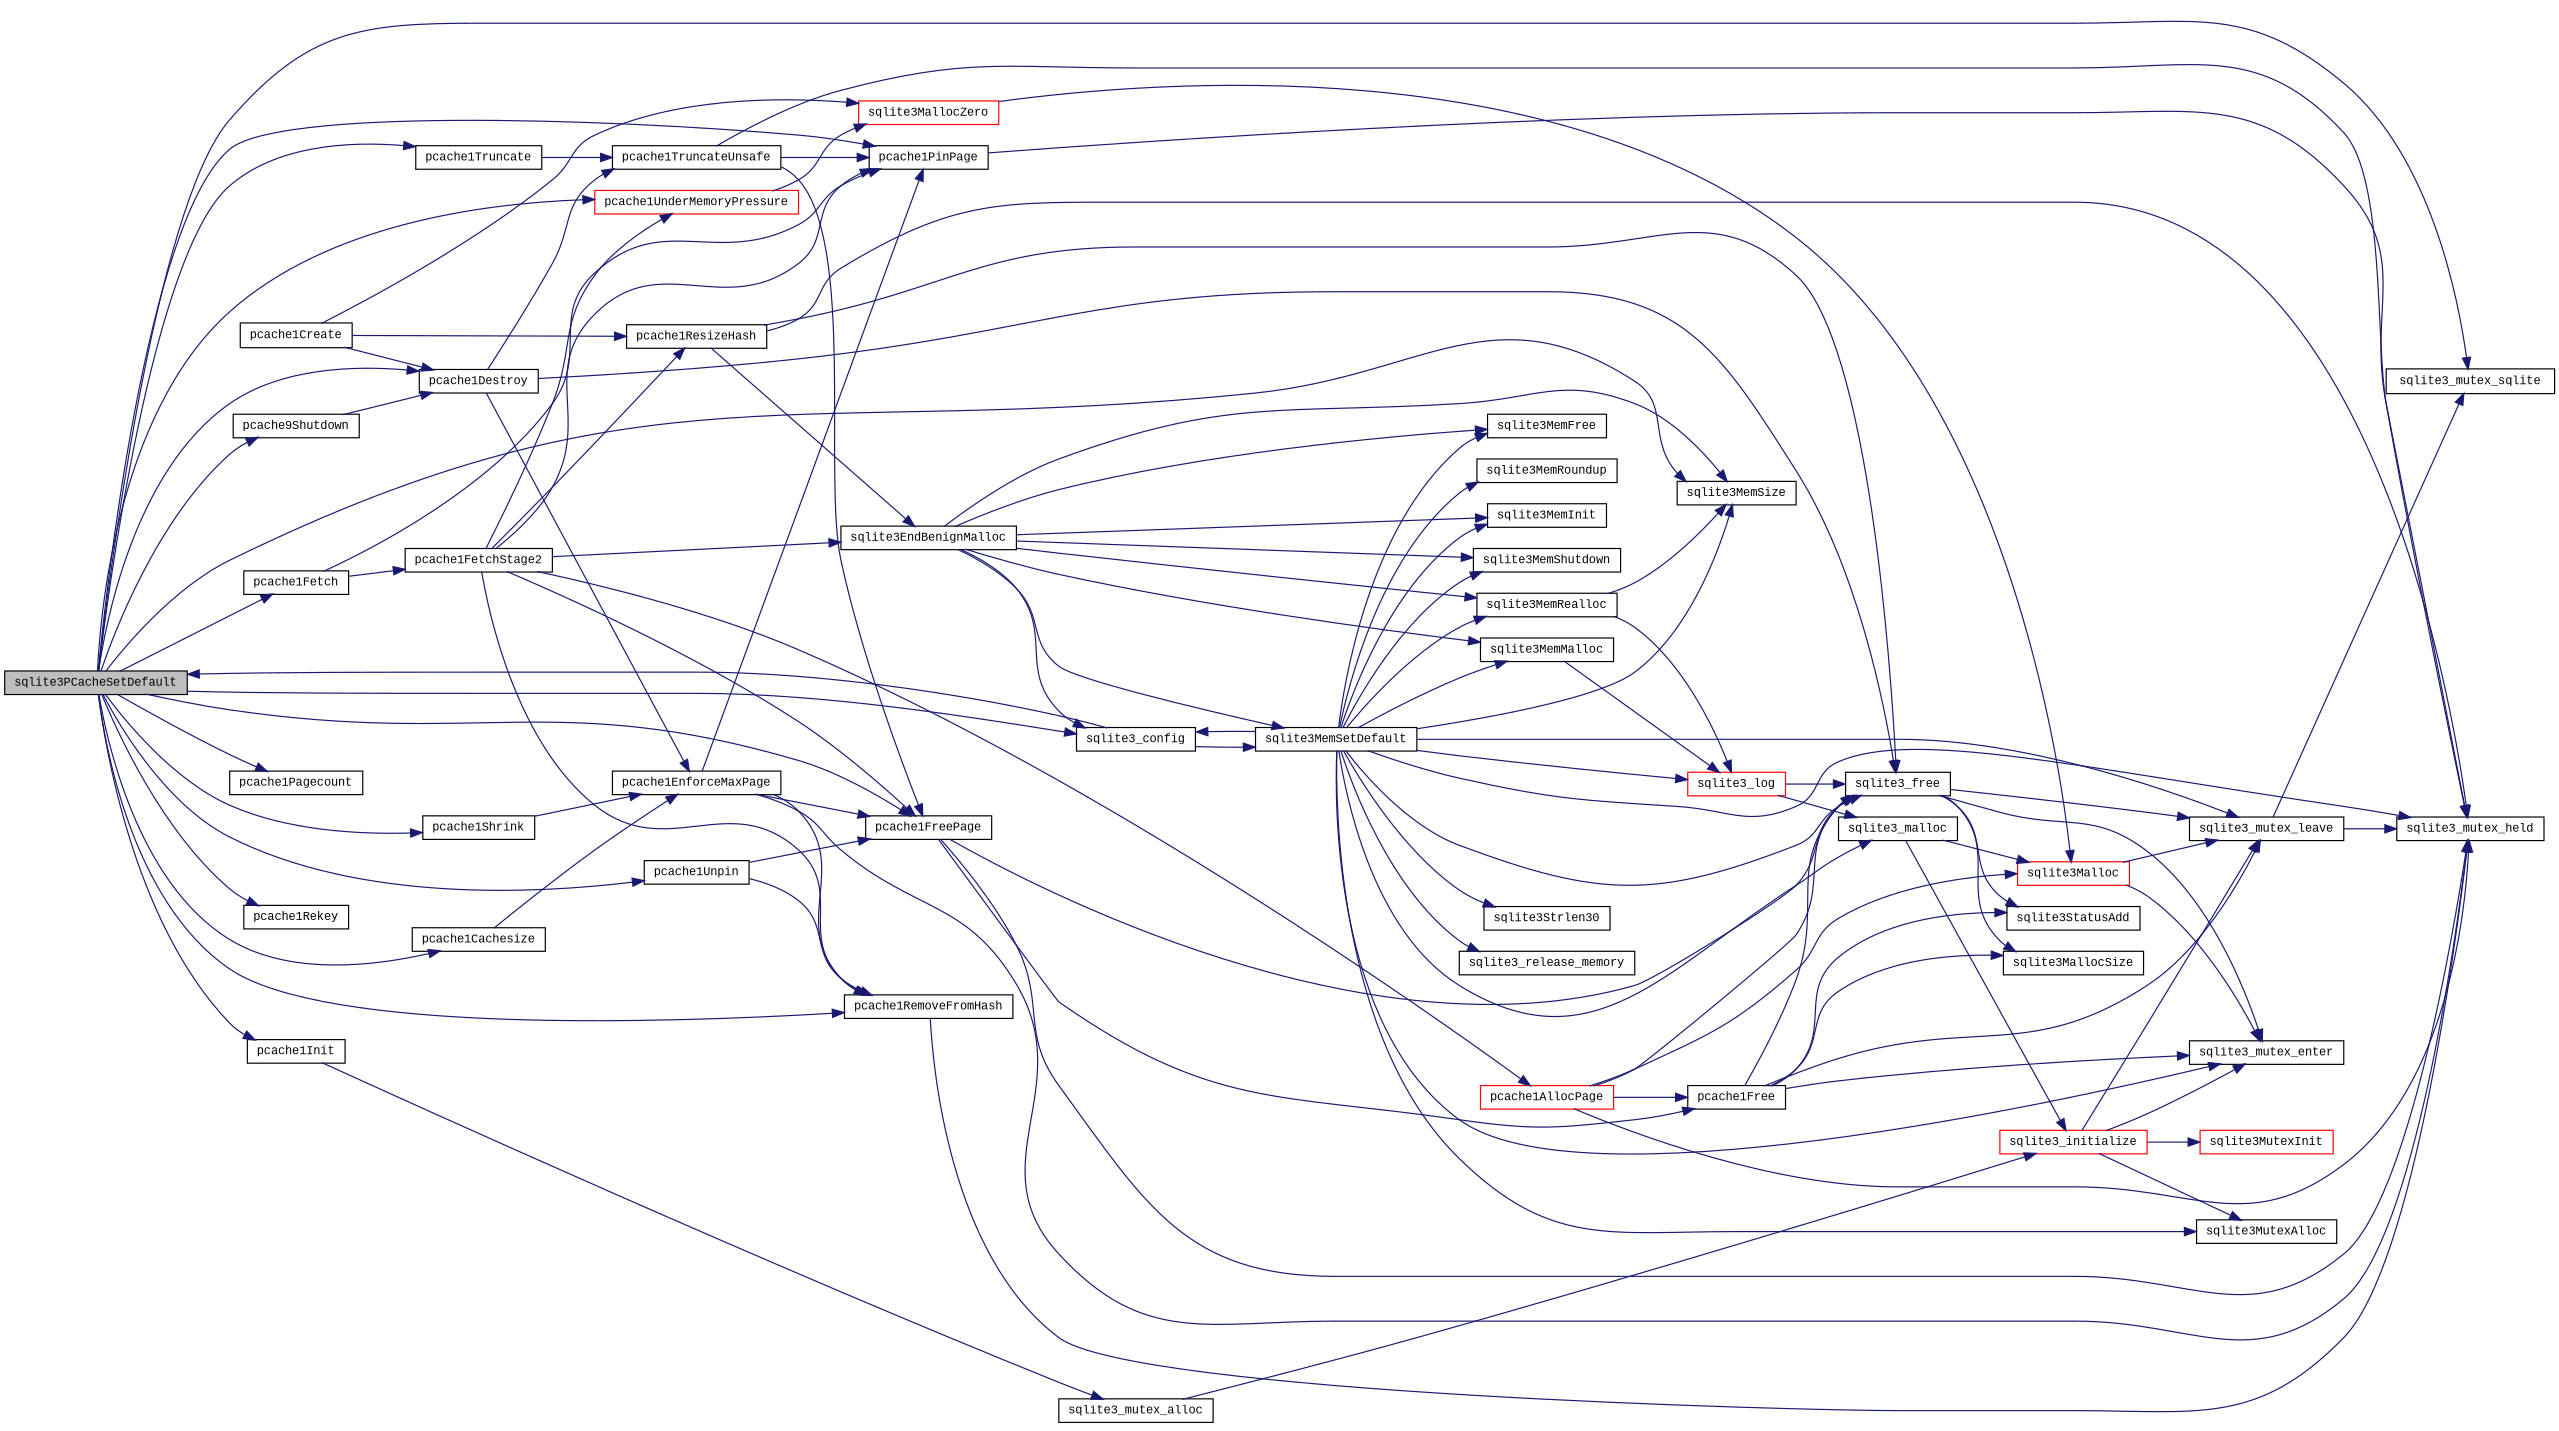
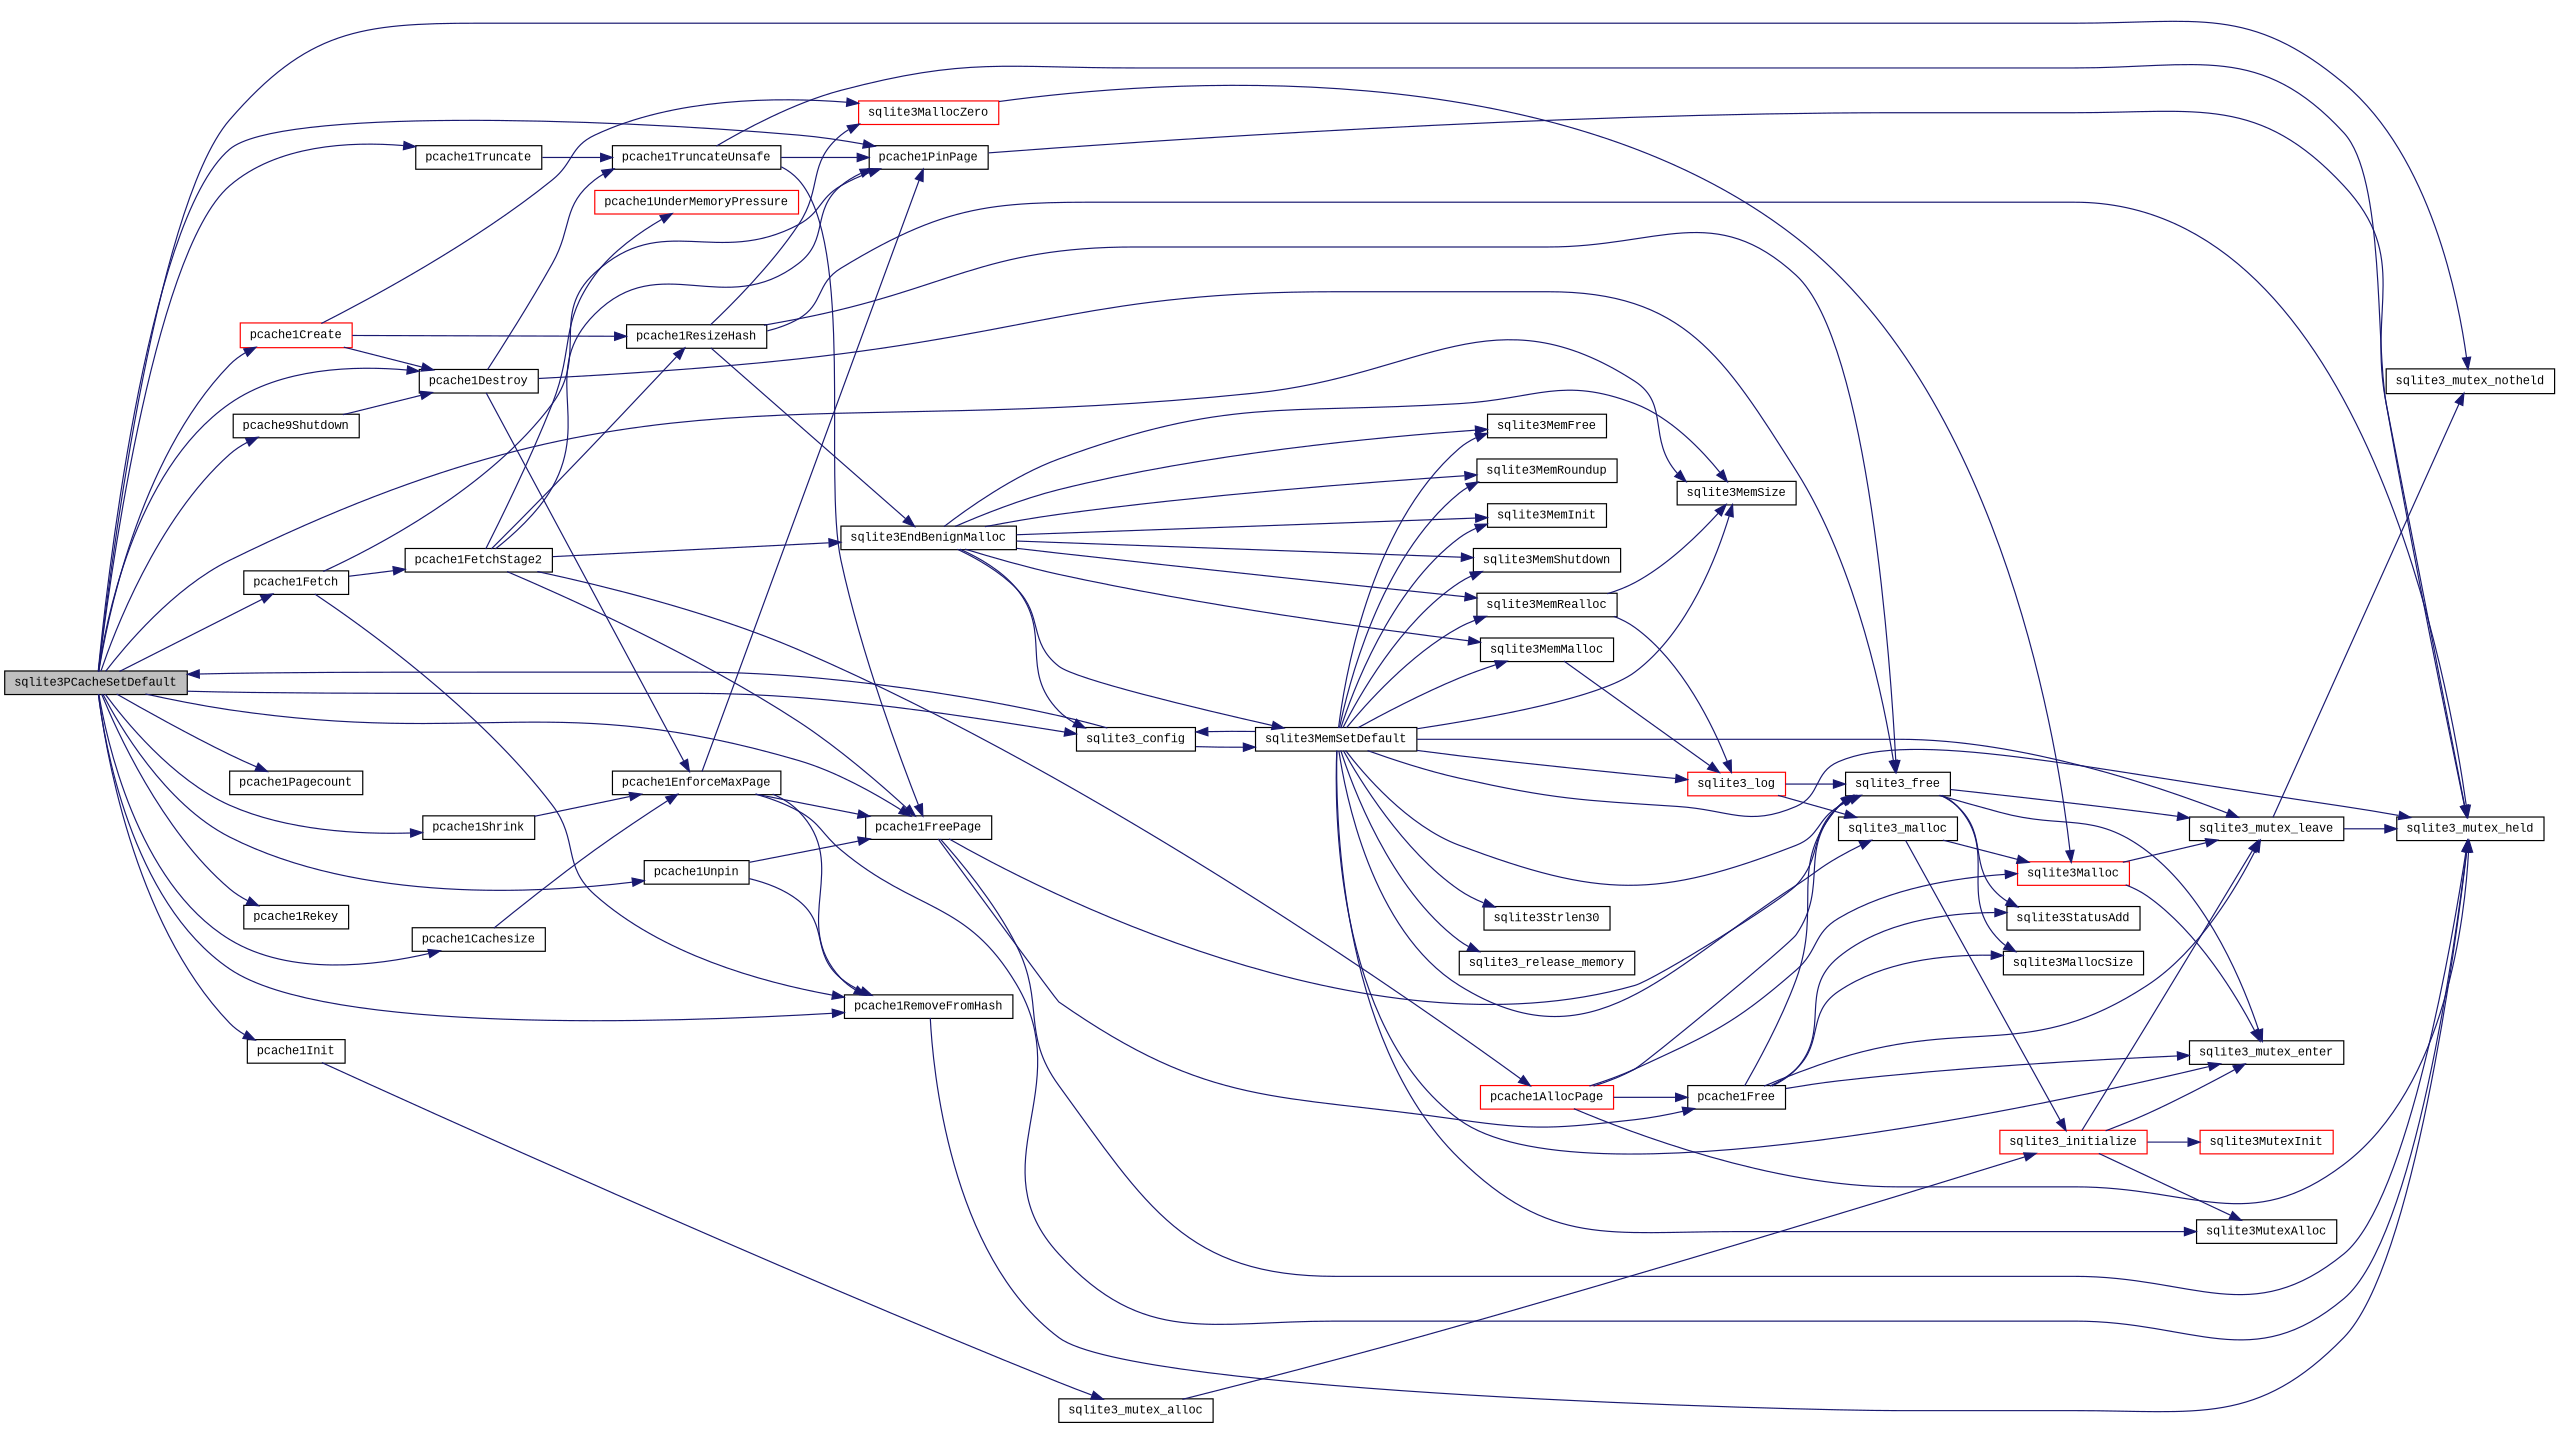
edge "pcache1UnderMemoryPressure" -> "sqlite3MallocZero": now "pcache1ResizeHash" -> "sqlite3MallocZero"
edge "sqlite3PCacheSetDefault" -> "pcache1UnderMemoryPressure": now "sqlite3PCacheSetDefault" -> "pcache1Create"
node "pcache1Create": color black -> red
node "sqlite3_mutex_sqlite": label "sqlite3_mutex_sqlite" -> "sqlite3_mutex_notheld"
edge "sqlite3EndBenignMalloc" -> "sqlite3MemRoundup": added
edge "pcache1FetchStage2" -> "pcache1RemoveFromHash": now "pcache1Fetch" -> "pcache1RemoveFromHash"
